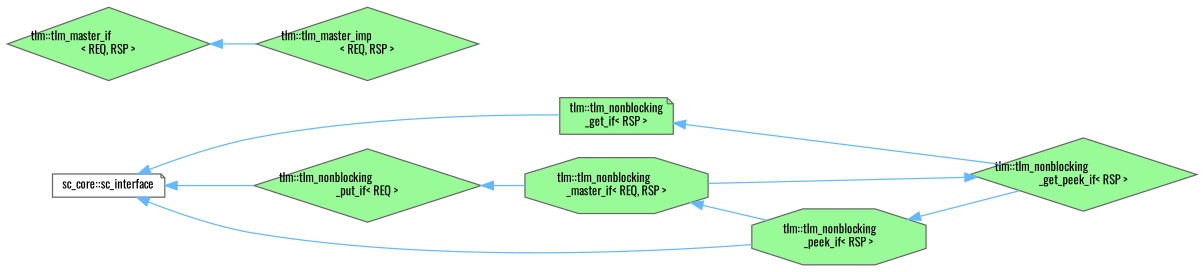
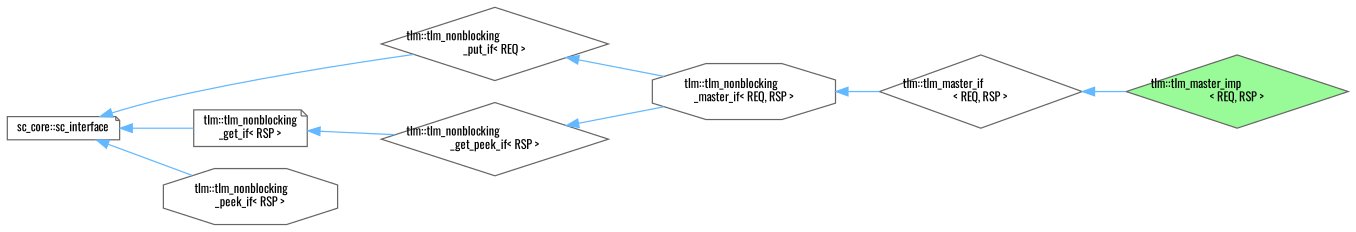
node "tlm::tlm_master_if < REQ, RSP >": fillcolor palegreen -> white
node "tlm::tlm_nonblocking _get_if< RSP >": fillcolor palegreen -> white
node "tlm::tlm_nonblocking _get_peek_if< RSP >": fillcolor palegreen -> white
node "tlm::tlm_nonblocking _put_if< REQ >": fillcolor palegreen -> white
node "tlm::tlm_nonblocking _master_if< REQ, RSP >": fillcolor palegreen -> white
edge "tlm::tlm_nonblocking _get_peek_if< RSP >" -> "tlm::tlm_nonblocking _peek_if< RSP >": removed
edge "tlm::tlm_nonblocking _peek_if< RSP >" -> "tlm::tlm_nonblocking _master_if< REQ, RSP >": now "tlm::tlm_master_if < REQ, RSP >" -> "tlm::tlm_nonblocking _master_if< REQ, RSP >"
node "tlm::tlm_nonblocking _peek_if< RSP >": fillcolor palegreen -> white
